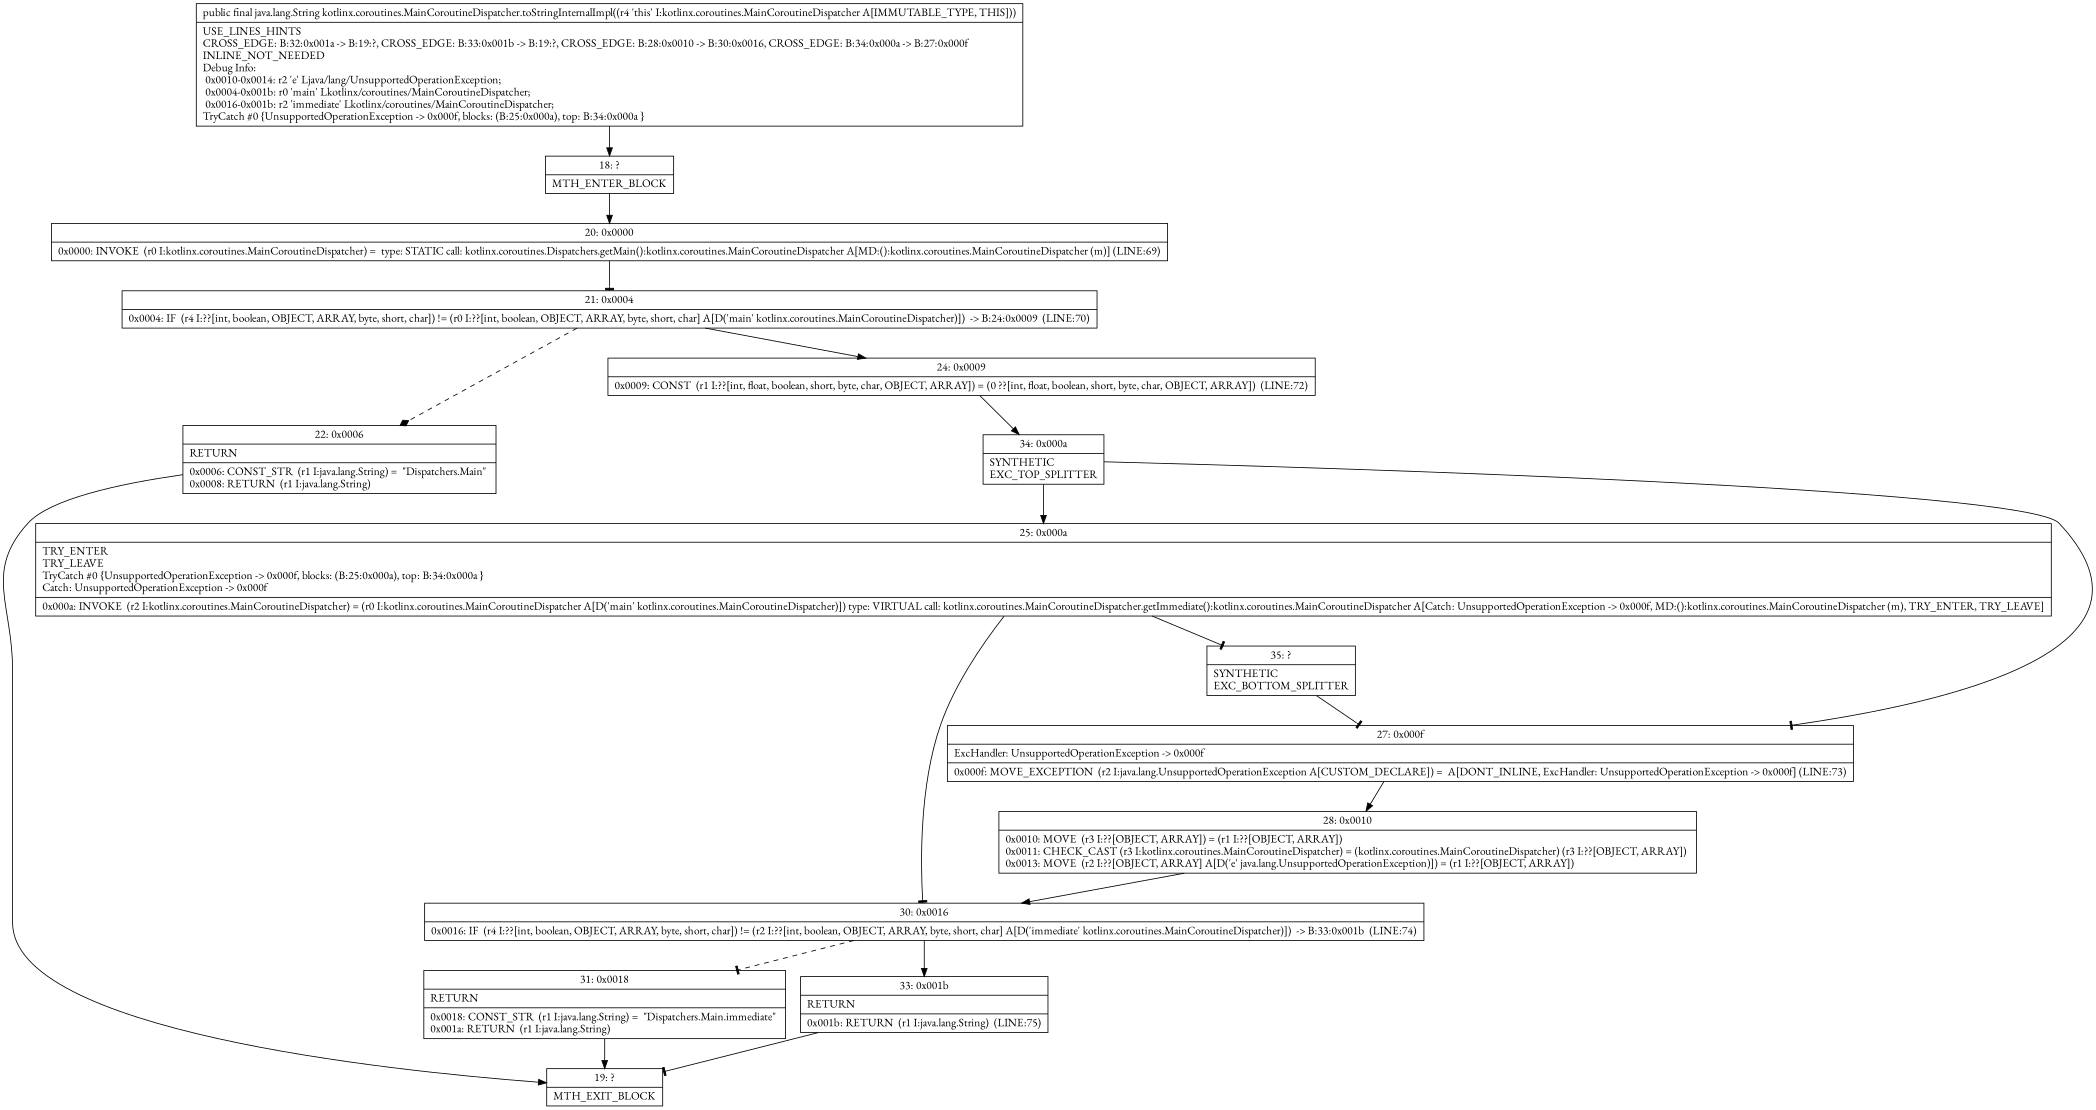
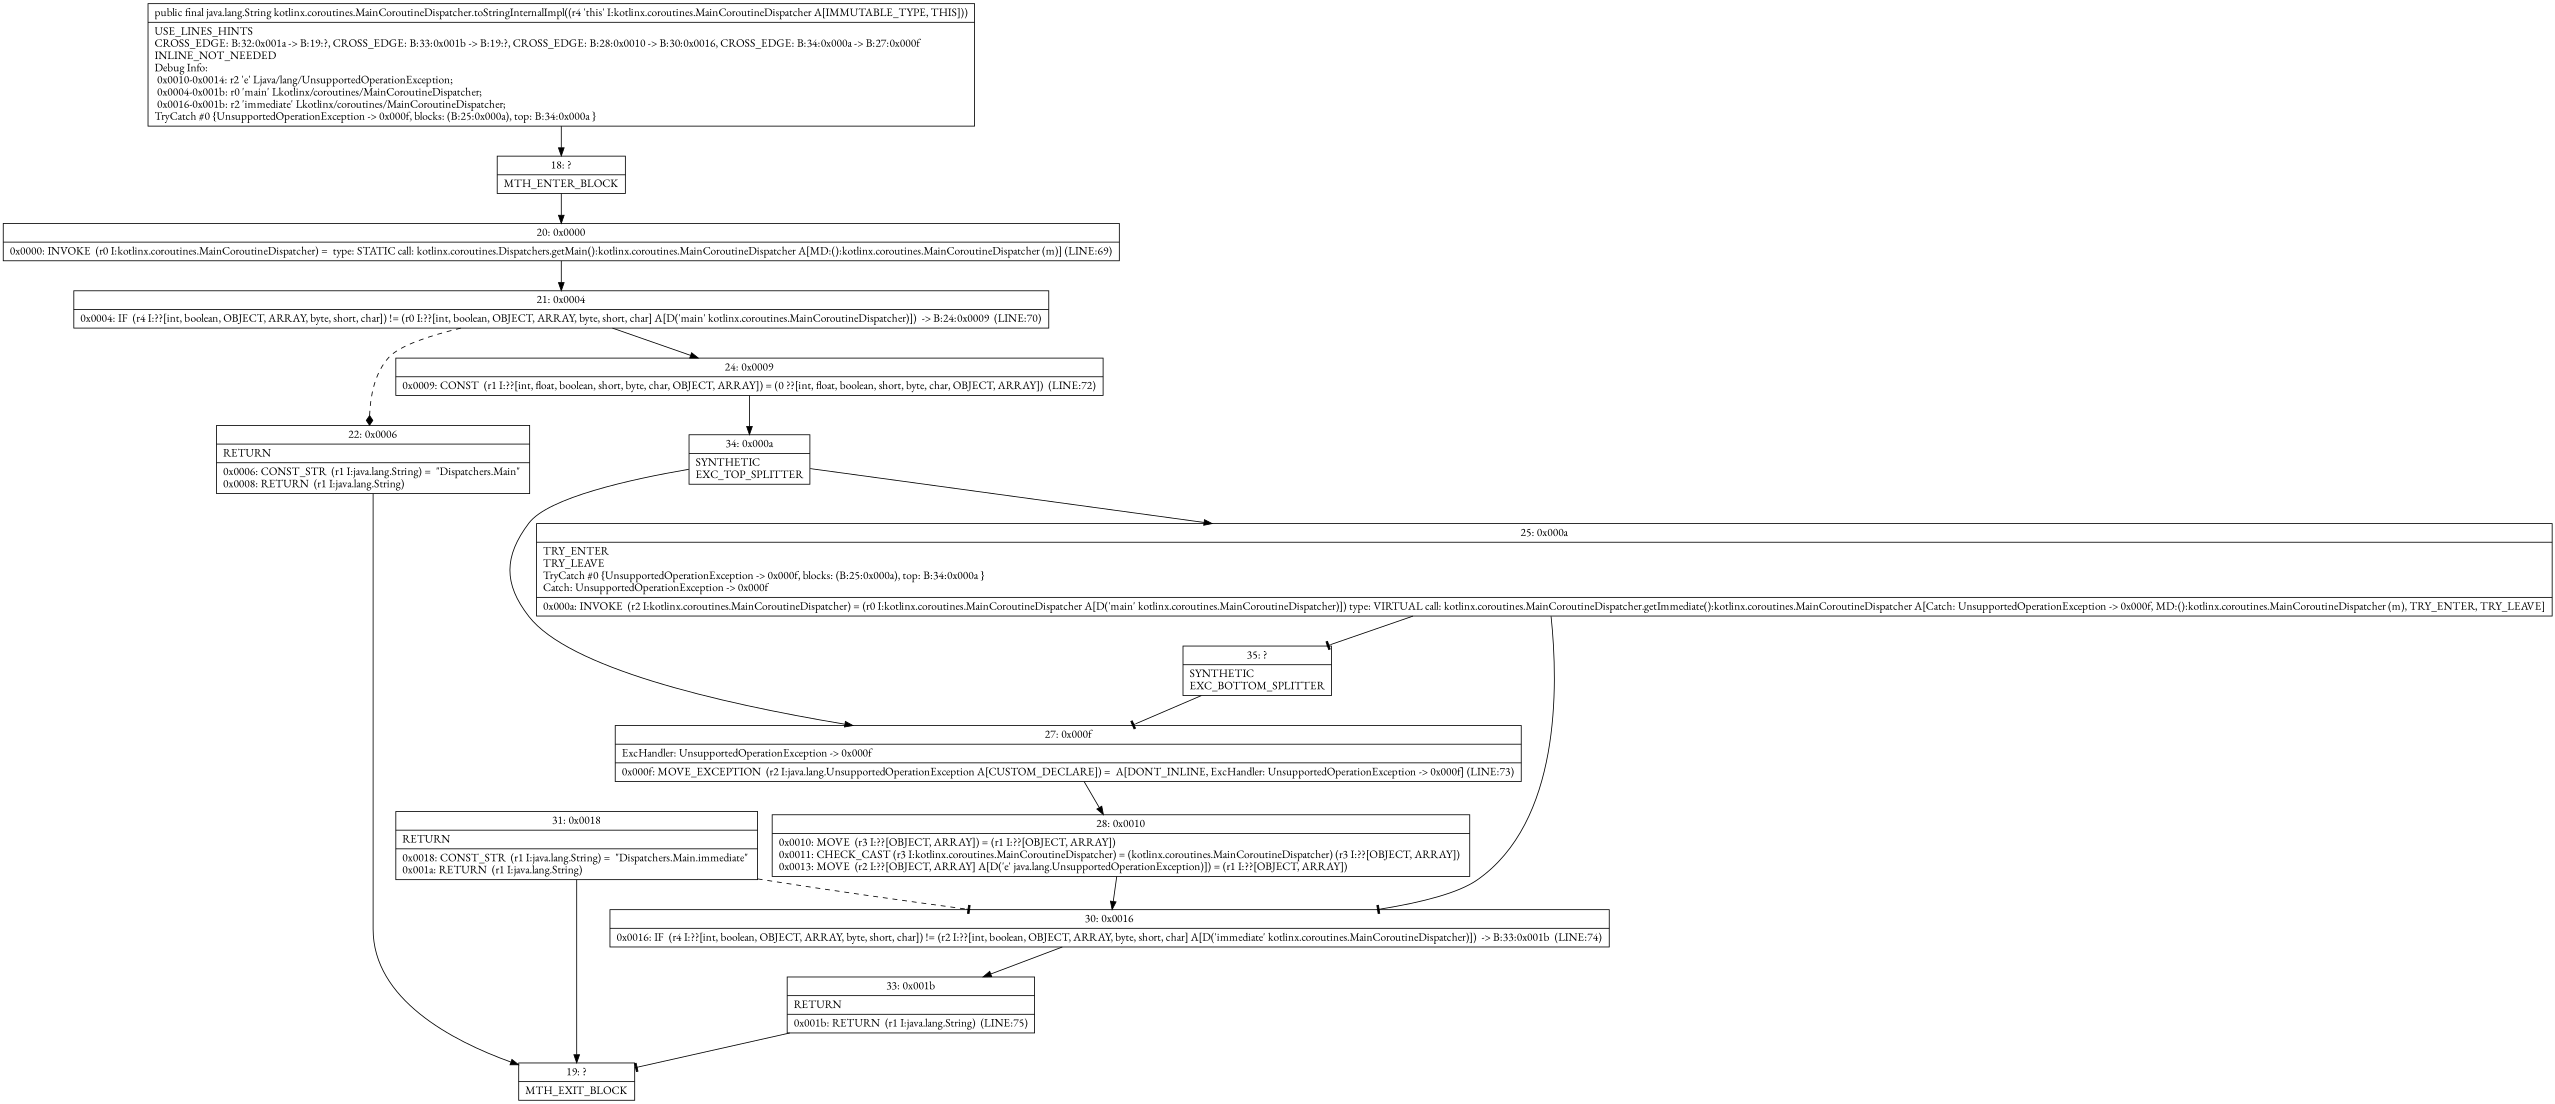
edge "20: 0x0000" -> "21: 0x0004": arrowhead tee -> normal
edge "34: 0x000a" -> "27: 0x000f": arrowhead tee -> normal
edge "30: 0x0016" -> "31: 0x0018": reversed
